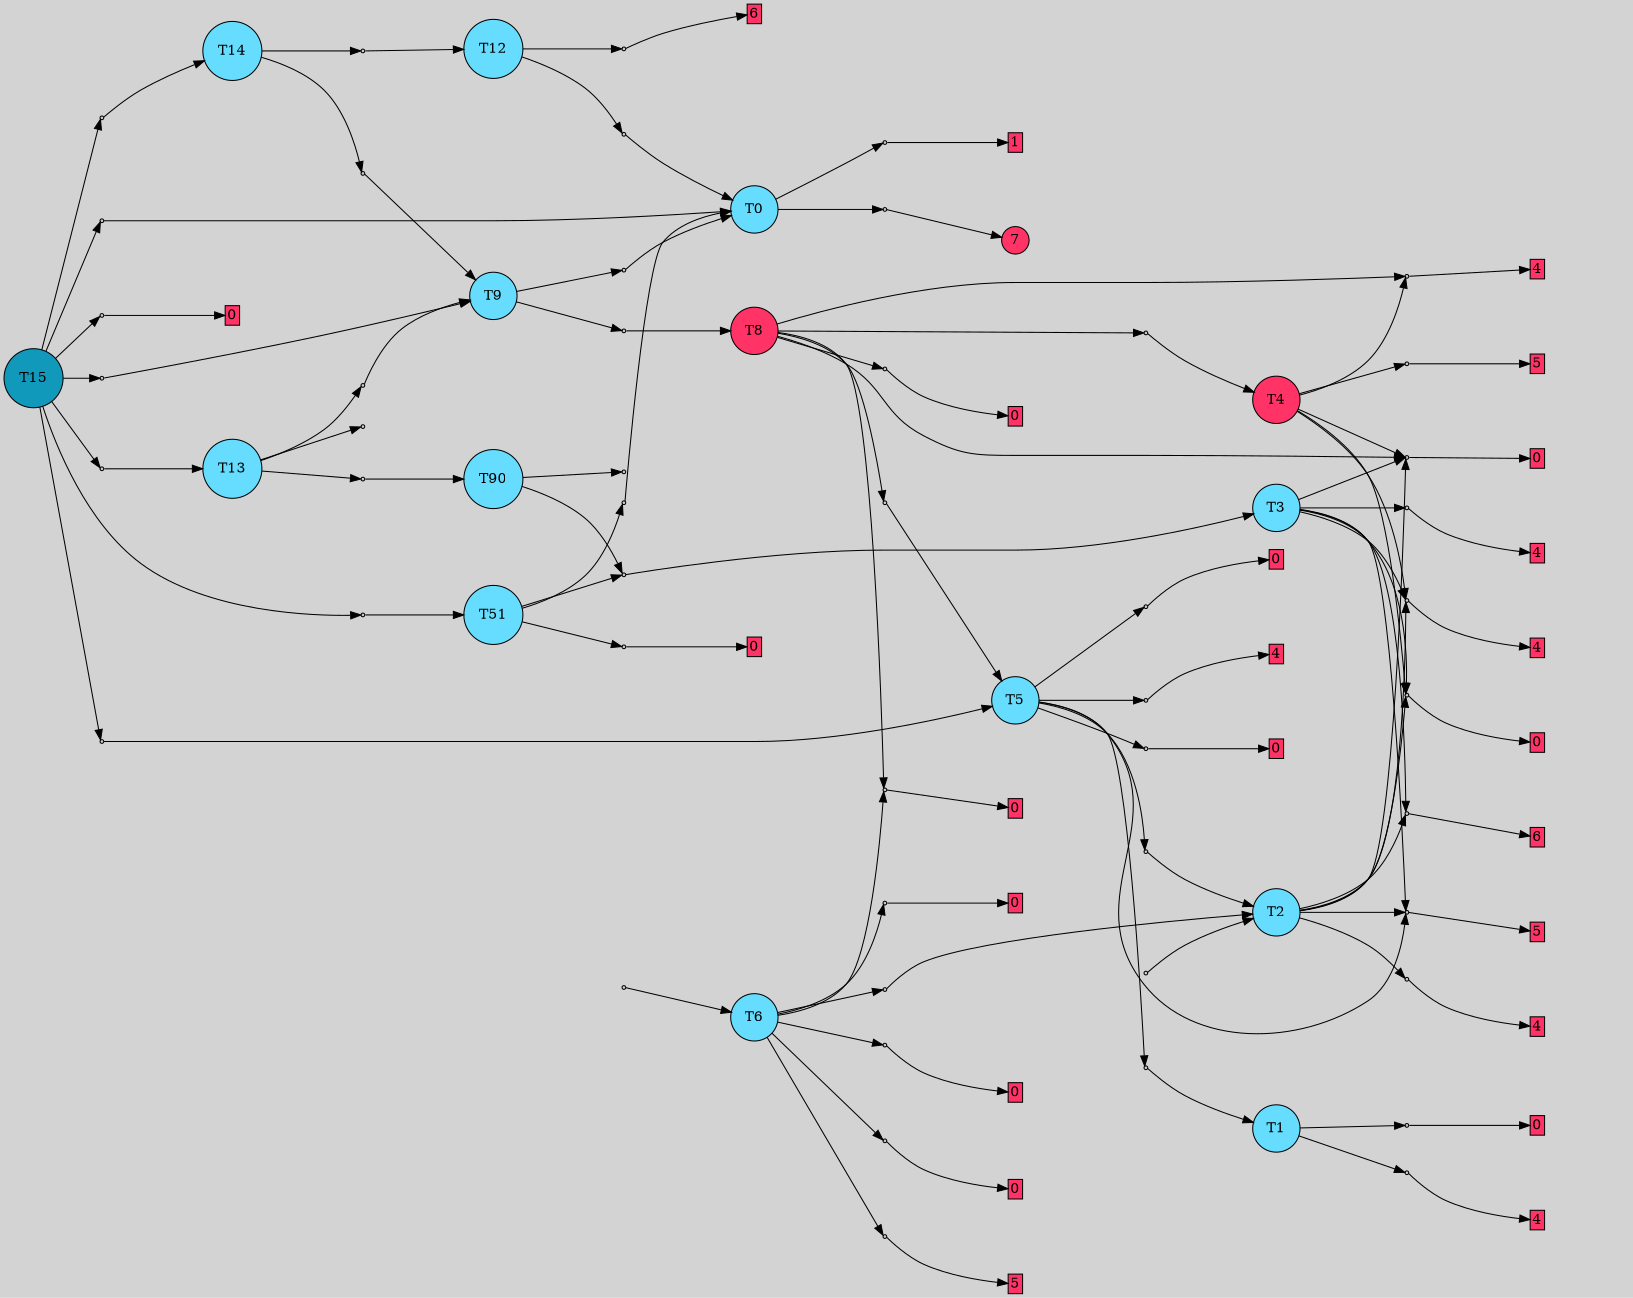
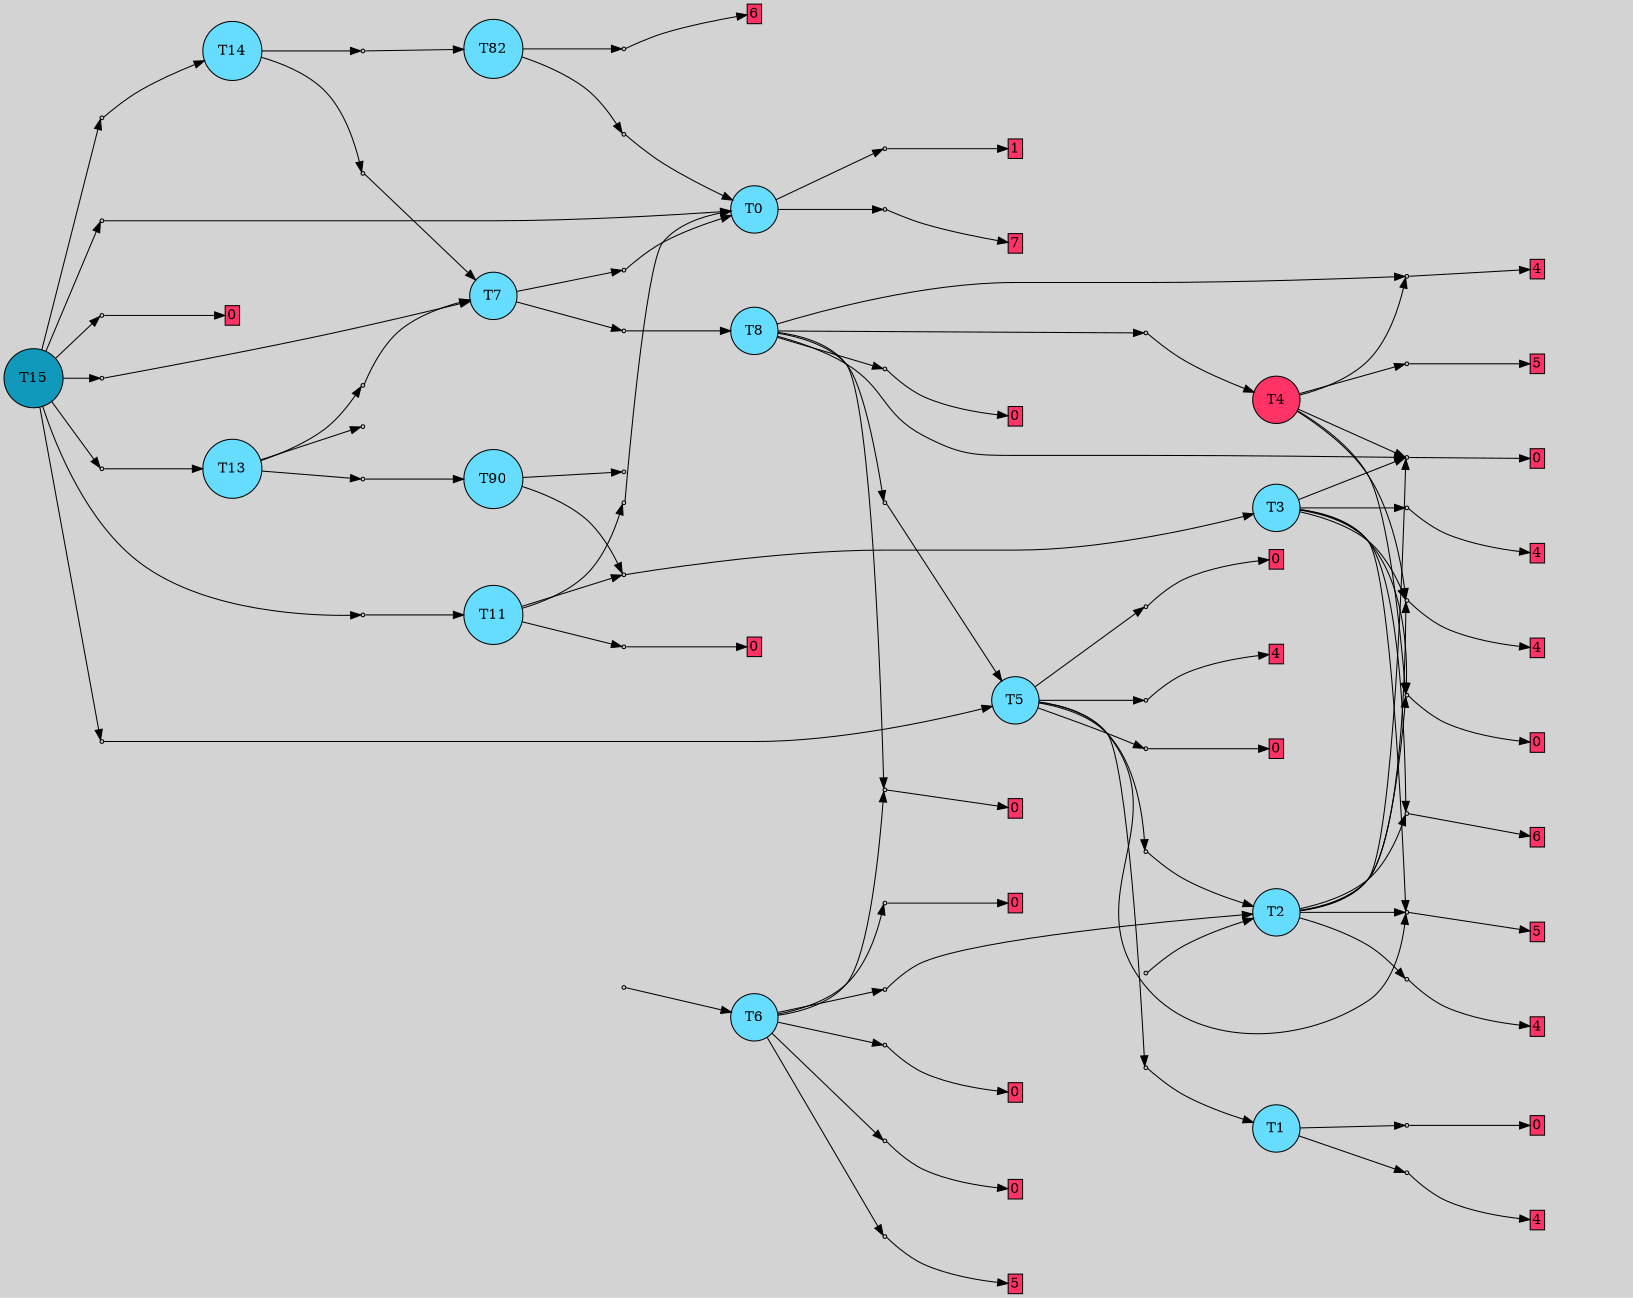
node "T12": label "T12" -> "T82"
node "7": shape circle -> box
node "T9": label "T9" -> "T7"
node "T8": fillcolor #ff3366 -> #66ddff
node "T51": label "T51" -> "T11"
